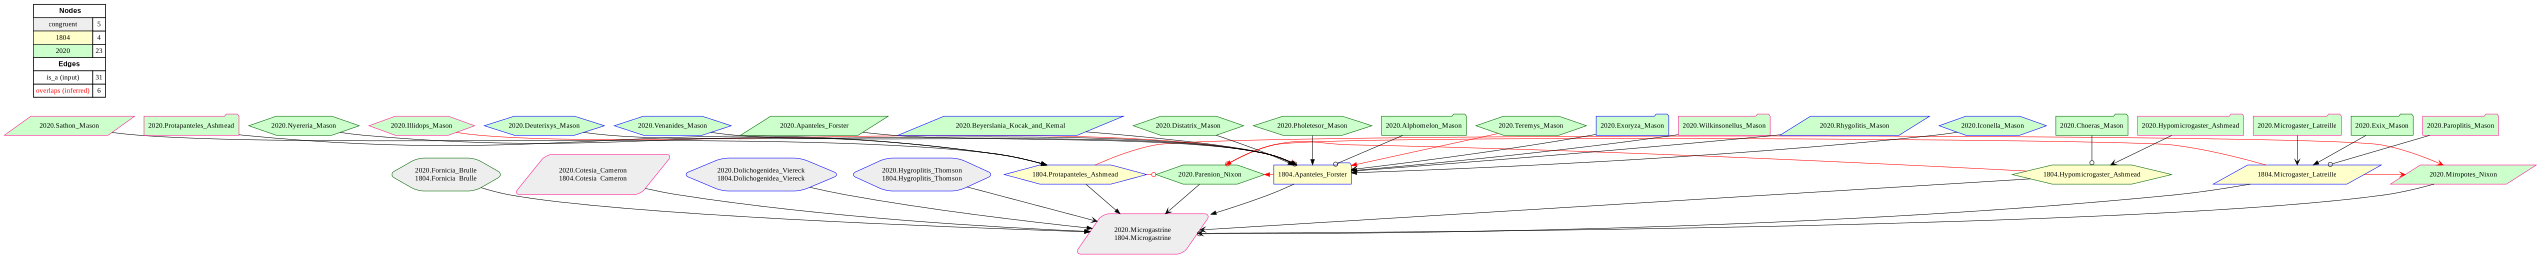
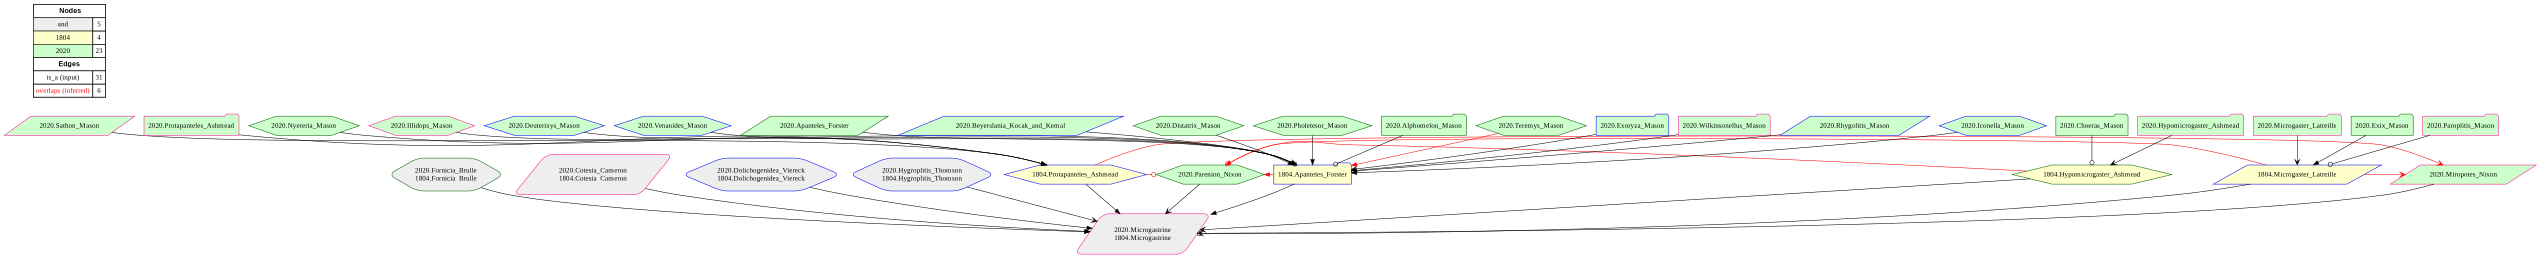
node "Nodes": text "congruent" -> "and"
edge "2020.Illidops_Mason" -> "1804.Apanteles_Forster": color #ff0000 -> #000000
